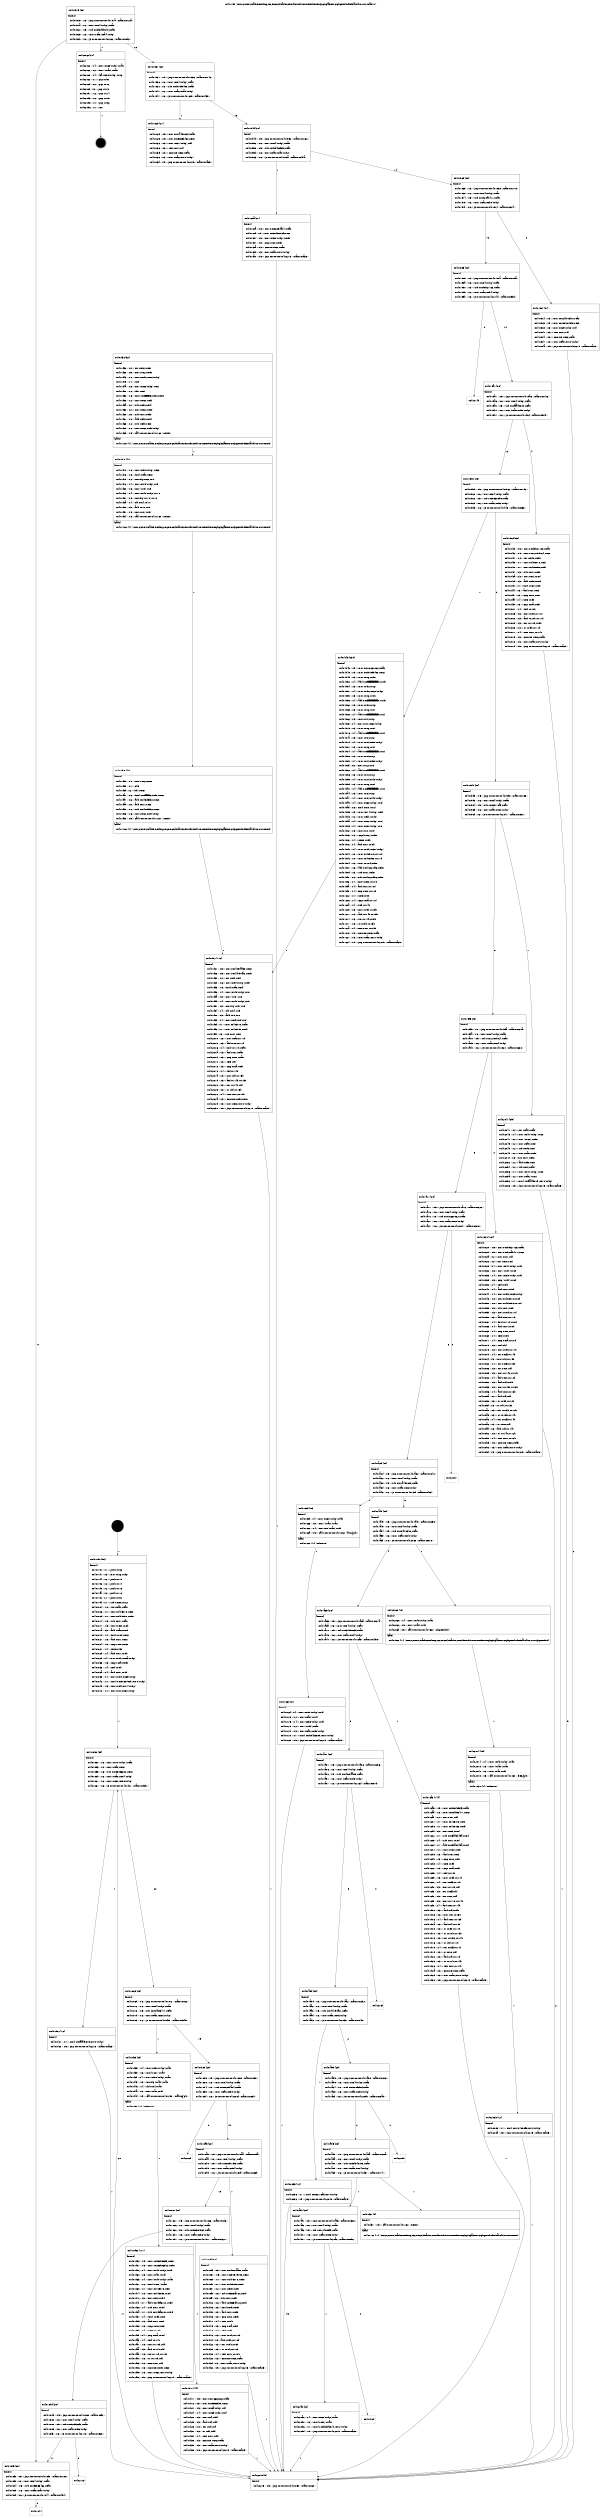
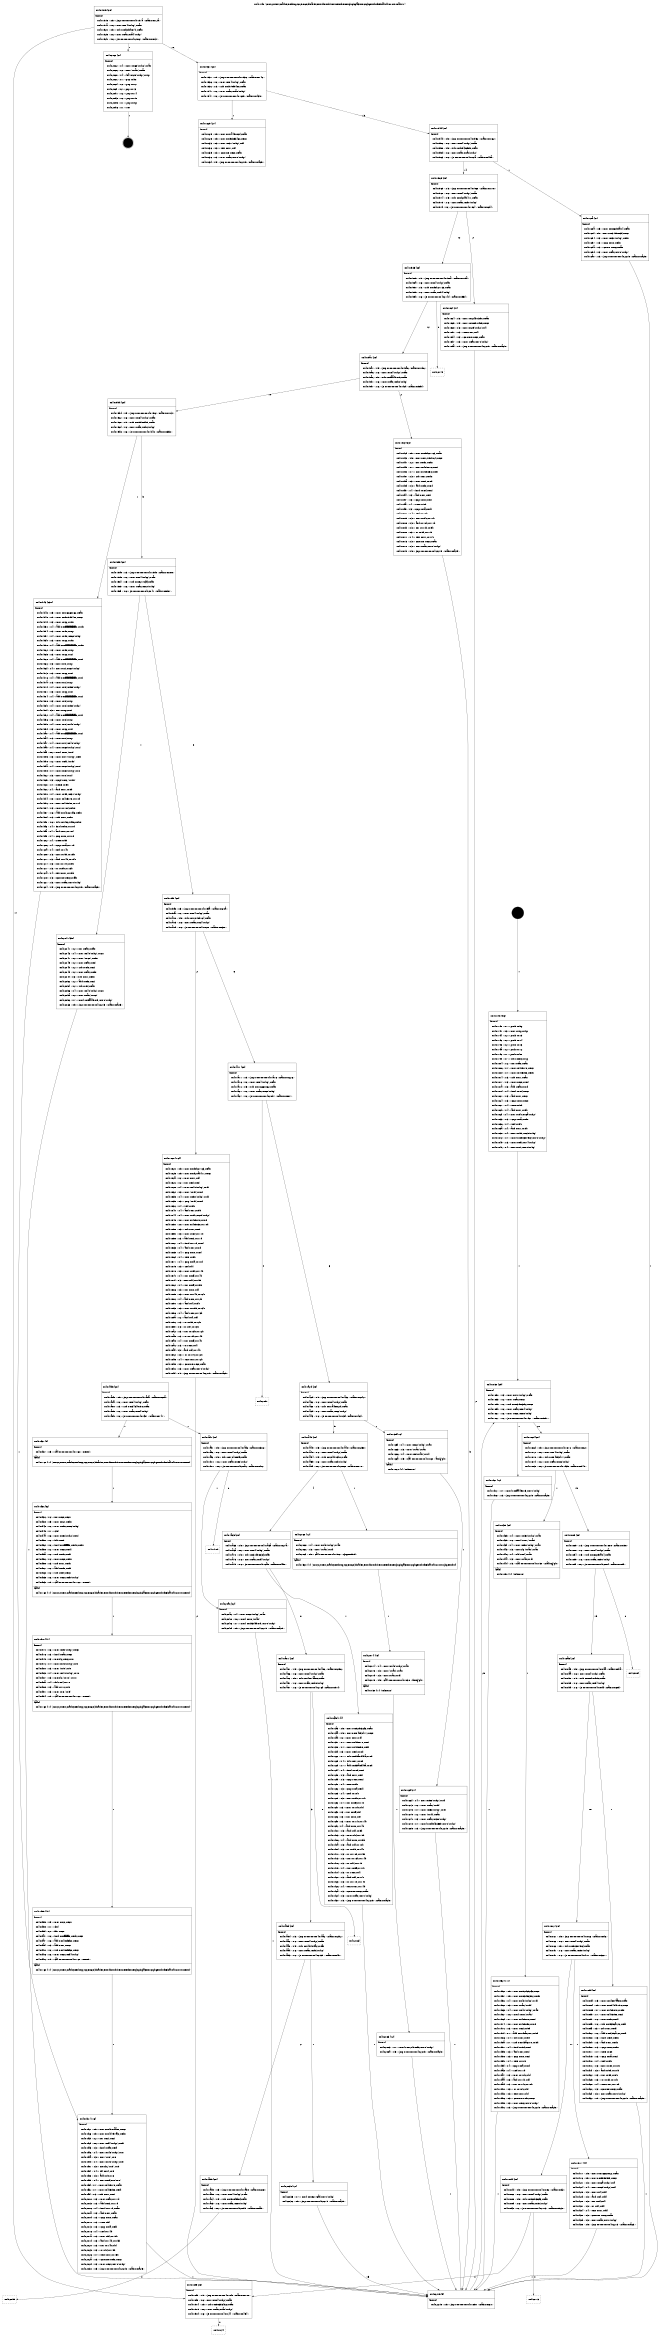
edge "0x4019a1 [28]" -> "0x401dcd [83]": label " 4" -> " 2"
edge "0x401f37 [5]" -> "0x401f3c [52]": added, label "1"
edge "0x401ab9 [28]" -> "0x401ad5 [28]": removed, label "2"
